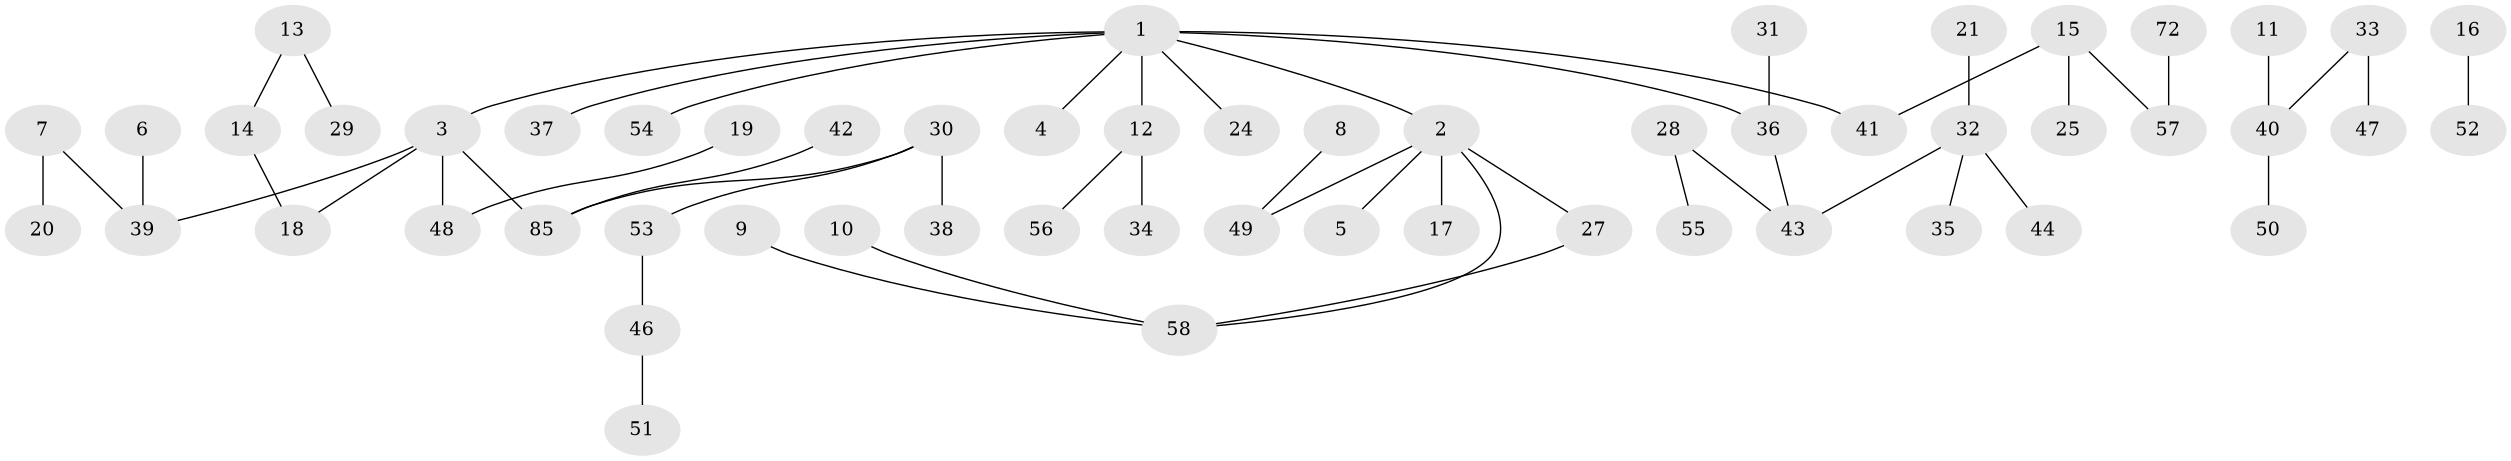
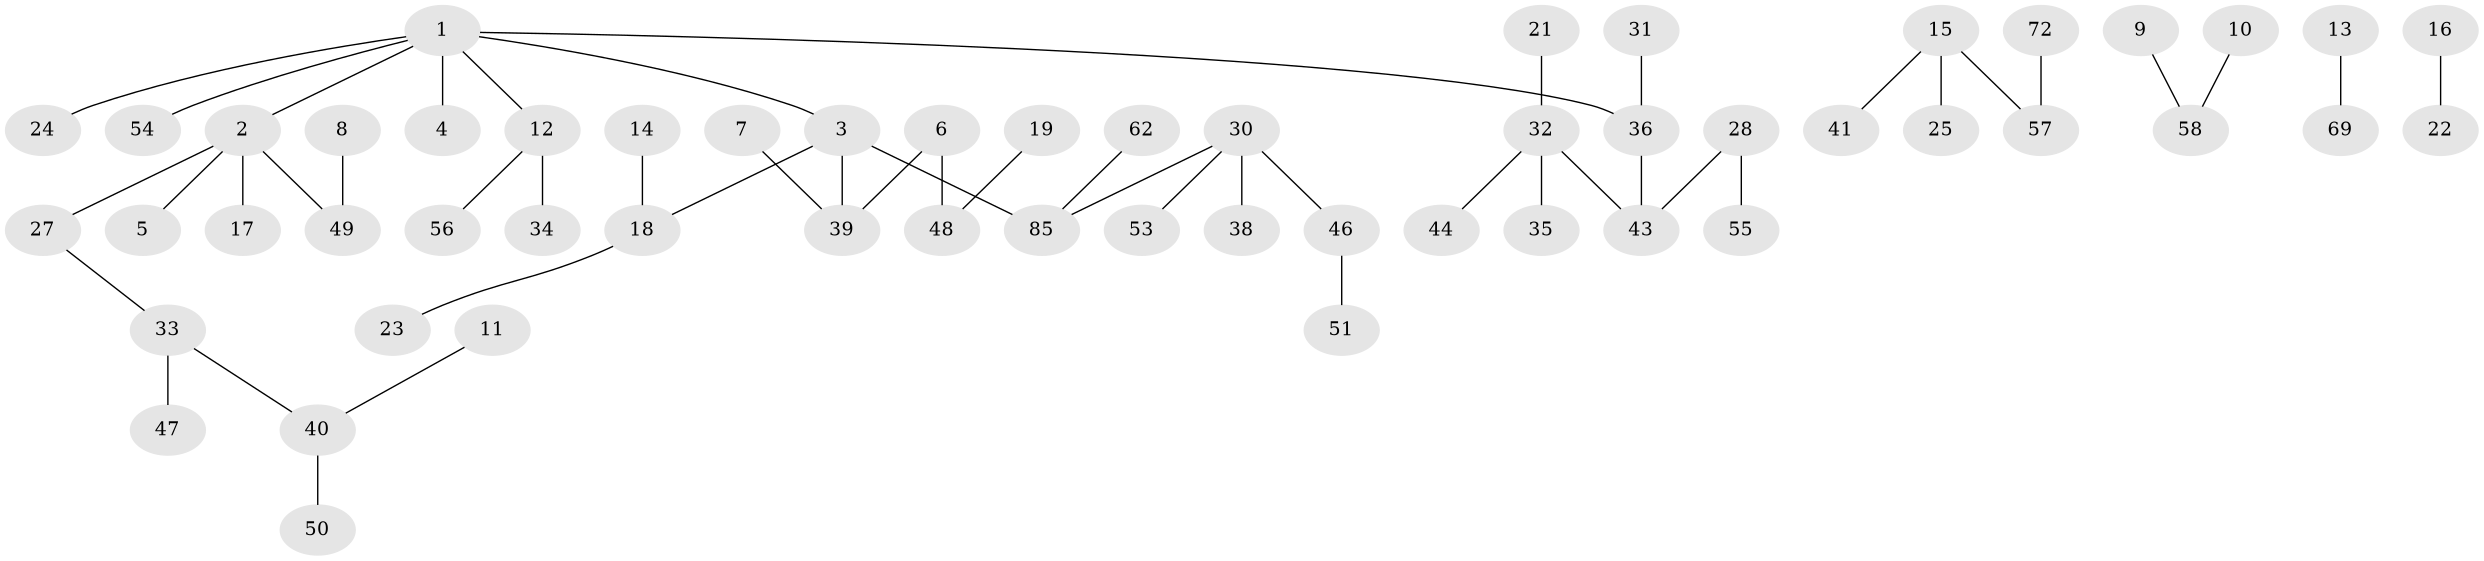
edge "1" -- "41": removed
edge "13" -- "14": removed
node "29": label "29" -> "69"
node "37": removed
node "42": label "42" -> "62"
node "52": label "52" -> "22"
edge "3" -- "48": now "6" -- "48"
node "20": removed
edge "2" -- "58": removed
edge "53" -- "46": now "30" -- "46"
edge "27" -- "58": now "27" -- "33"
node "23": added
